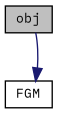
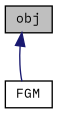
edge "obj" -> "FGM": reversed
